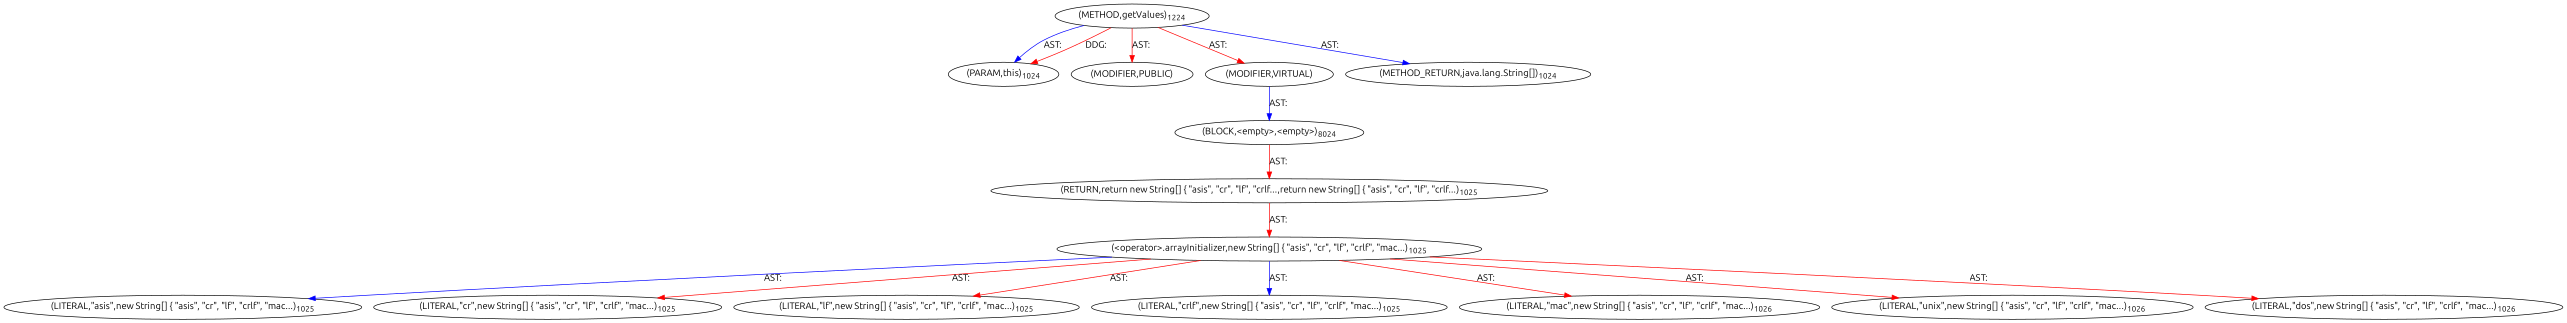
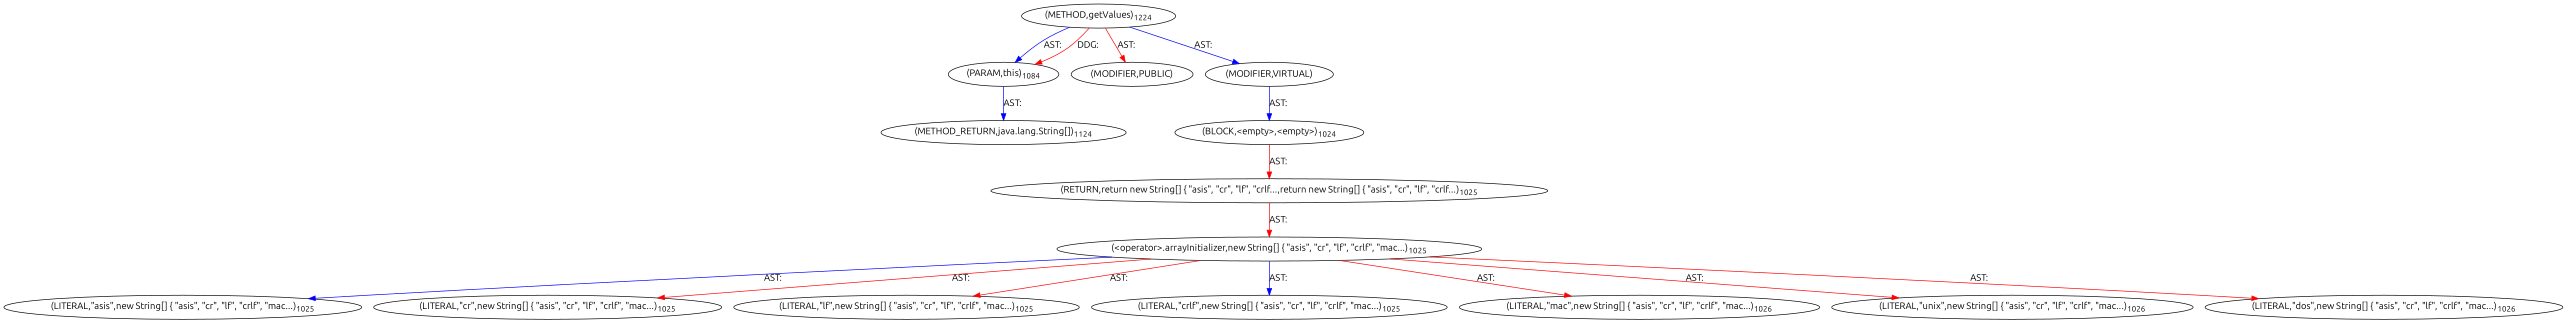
edge "(METHOD,getValues)" -> "(MODIFIER,VIRTUAL)": color red -> blue
edge "(METHOD,getValues)" -> "(METHOD_RETURN,java.lang.String[])": now "(PARAM,this)" -> "(METHOD_RETURN,java.lang.String[])"
node "(PARAM,this)": text "1024" -> "1084"
node "(METHOD_RETURN,java.lang.String[])": text "1024" -> "1124"
node "(BLOCK,<empty>,<empty>)": text "8024" -> "1024"
